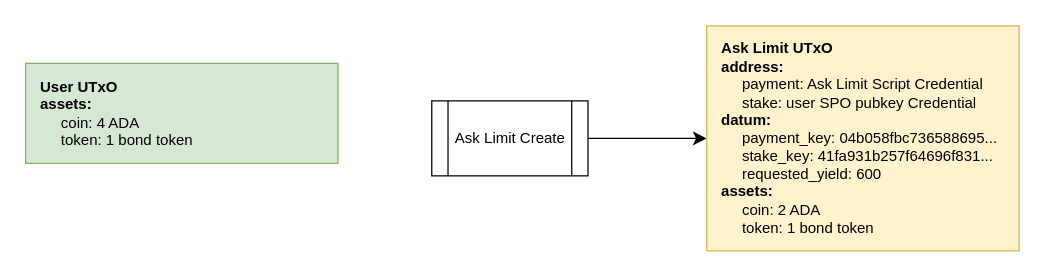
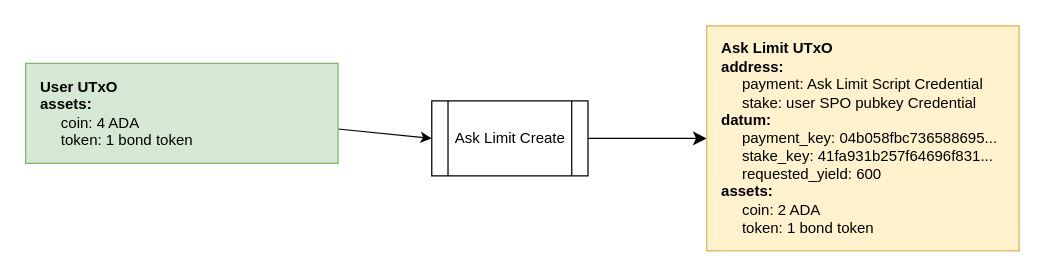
edge "User UTxO assets: coin: 4 ADA token: 1 bond token" -> "Ask Limit Create": added
